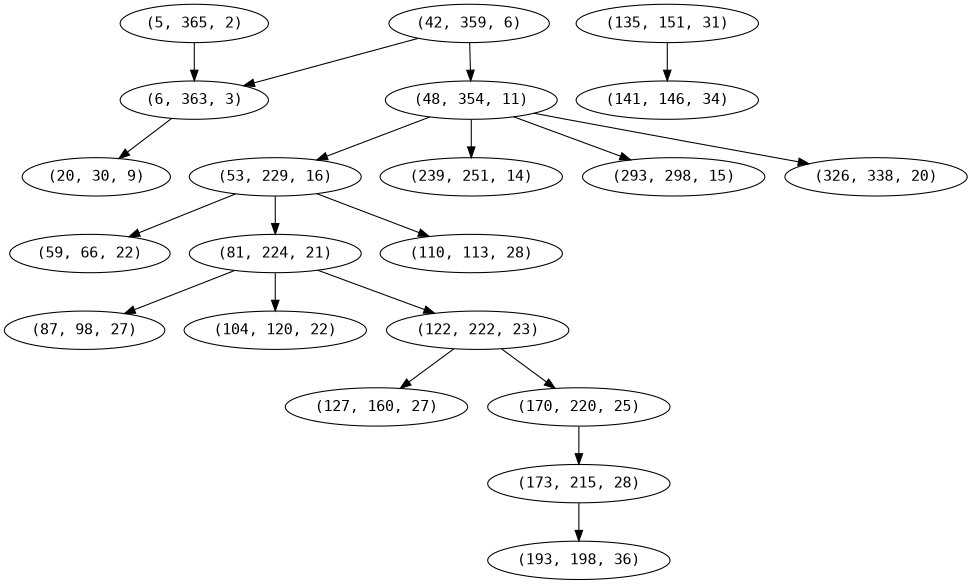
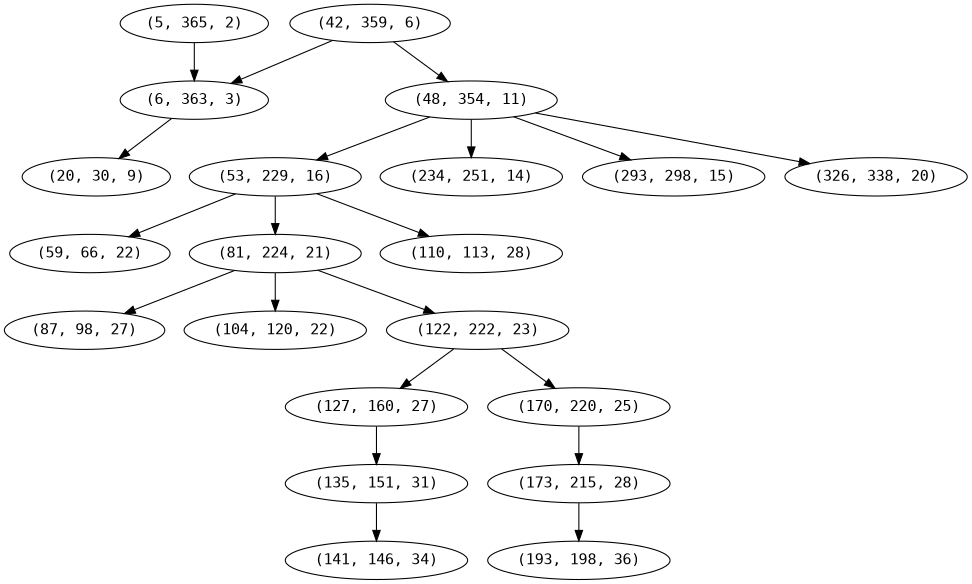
node "(239, 251, 14)": label "(239, 251, 14)" -> "(234, 251, 14)"
edge "(127, 160, 27)" -> "(135, 151, 31)": added
